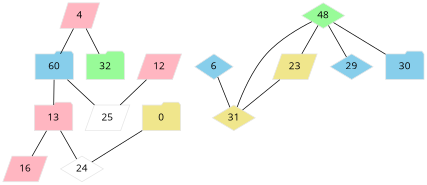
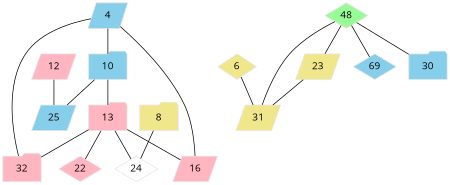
node "4": fillcolor lightpink -> skyblue
node "60": label "60" -> "10"
node "32": fillcolor palegreen -> lightpink
node "6": fillcolor skyblue -> khaki
node "29": label "29" -> "69"
edge "4" -- "16": added
node "25": fillcolor white -> skyblue
node "0": label "0" -> "8"
node "31": shape diamond -> parallelogram
edge "13" -- "32": added
node "22": added
